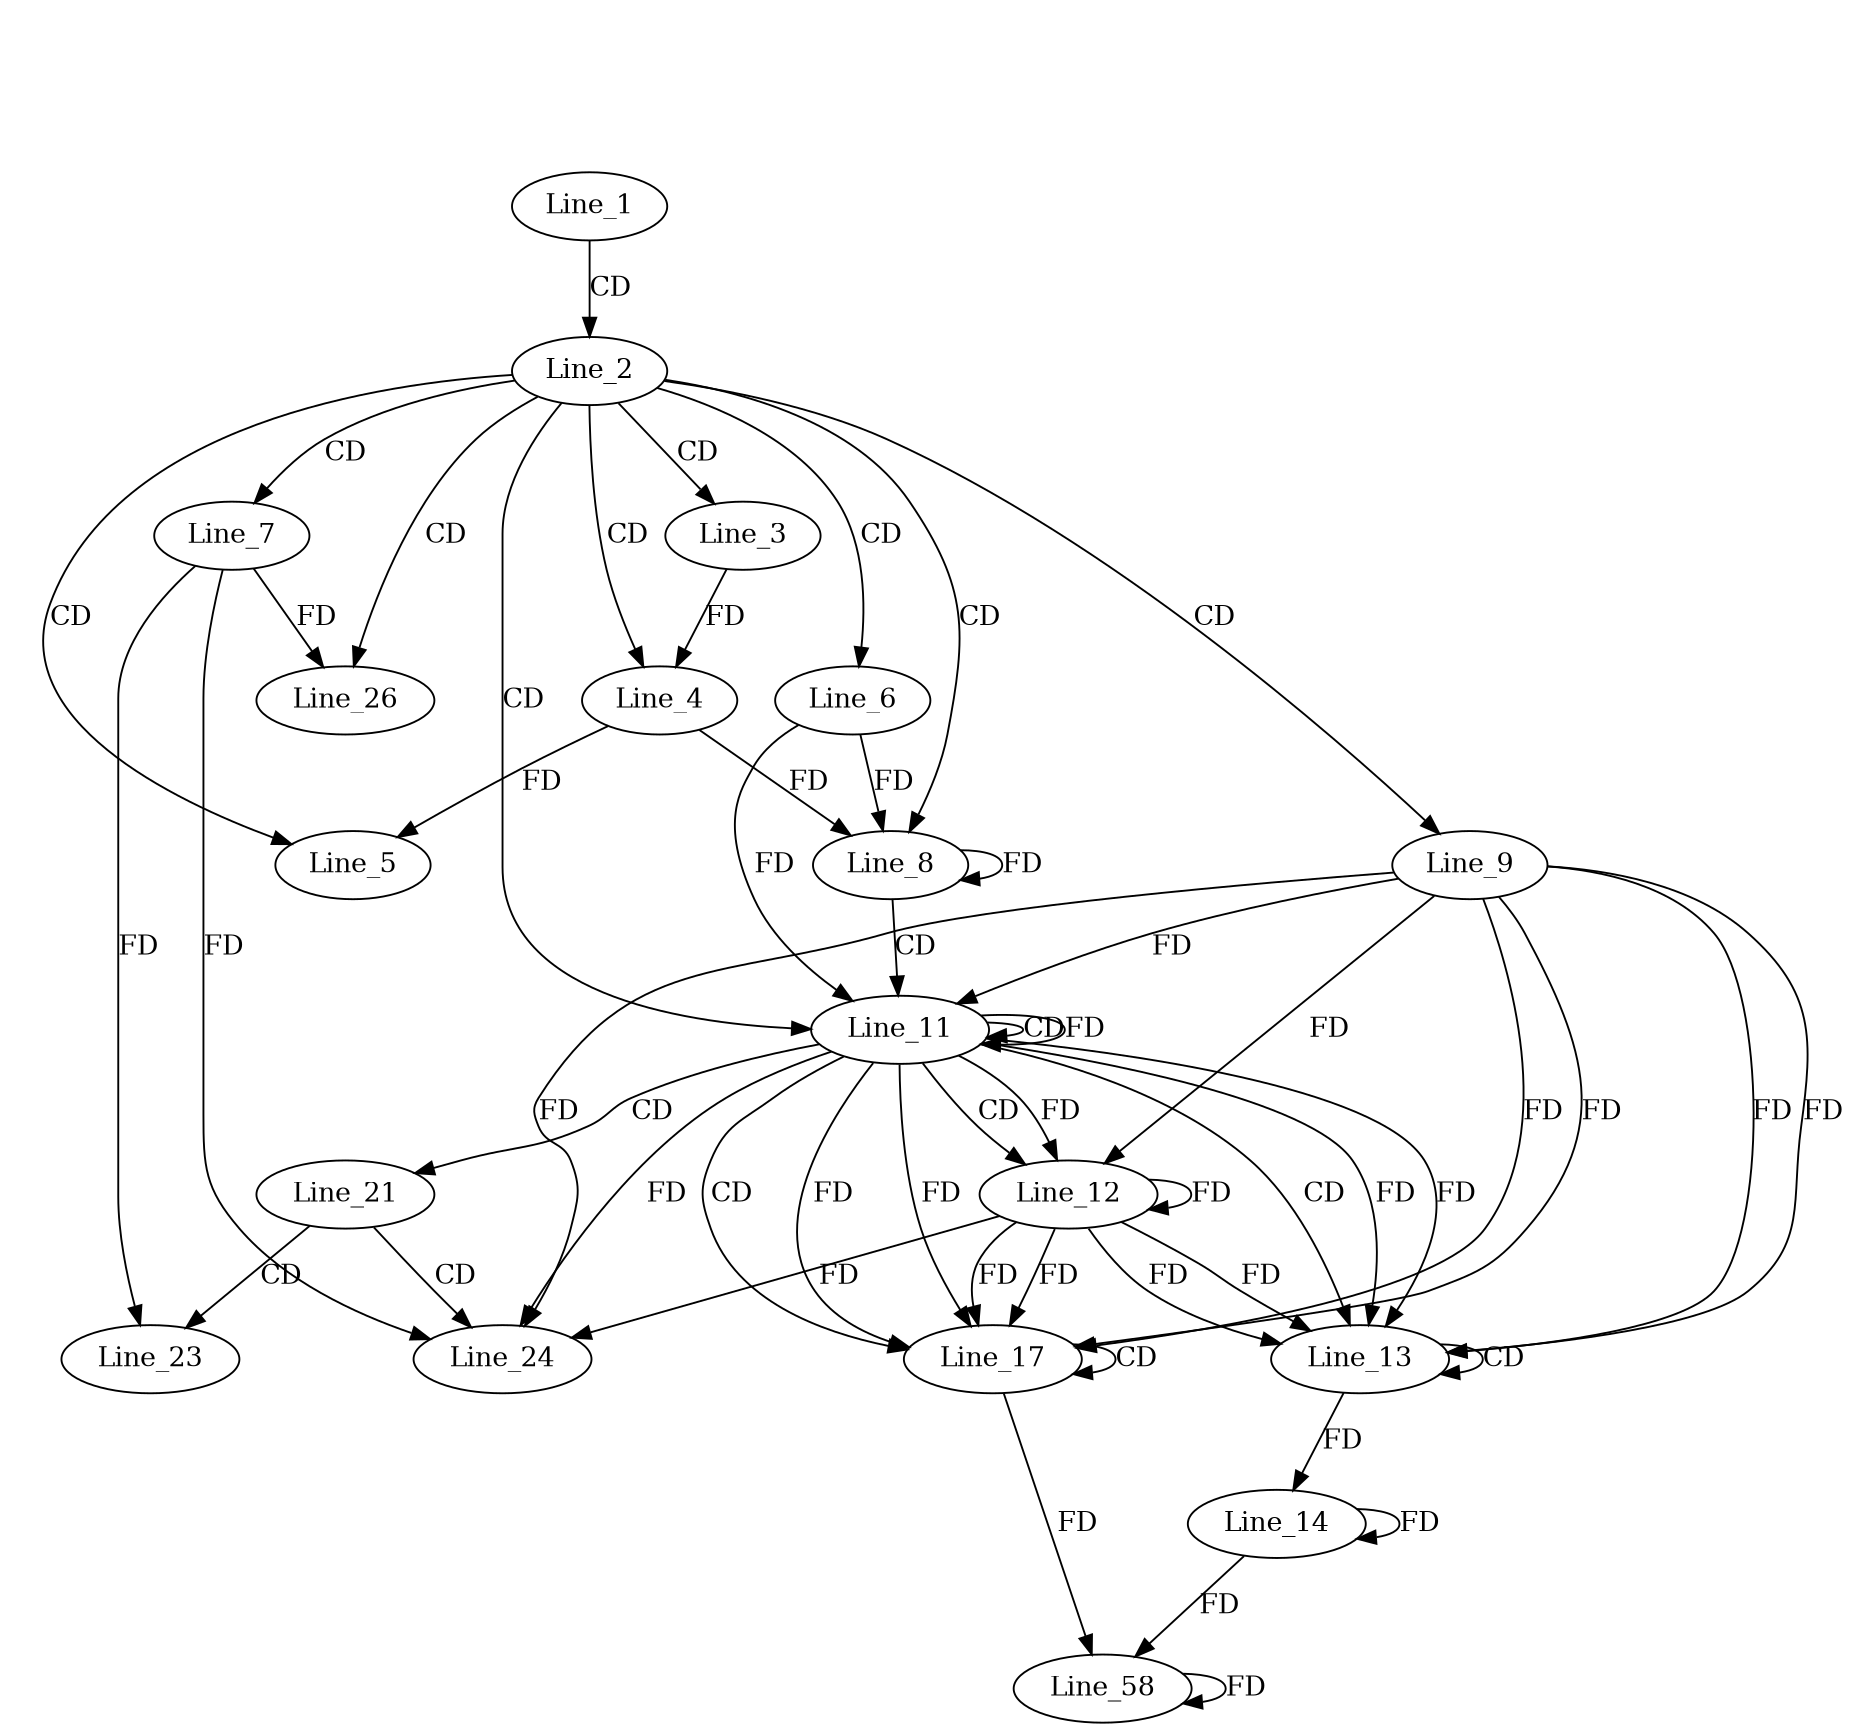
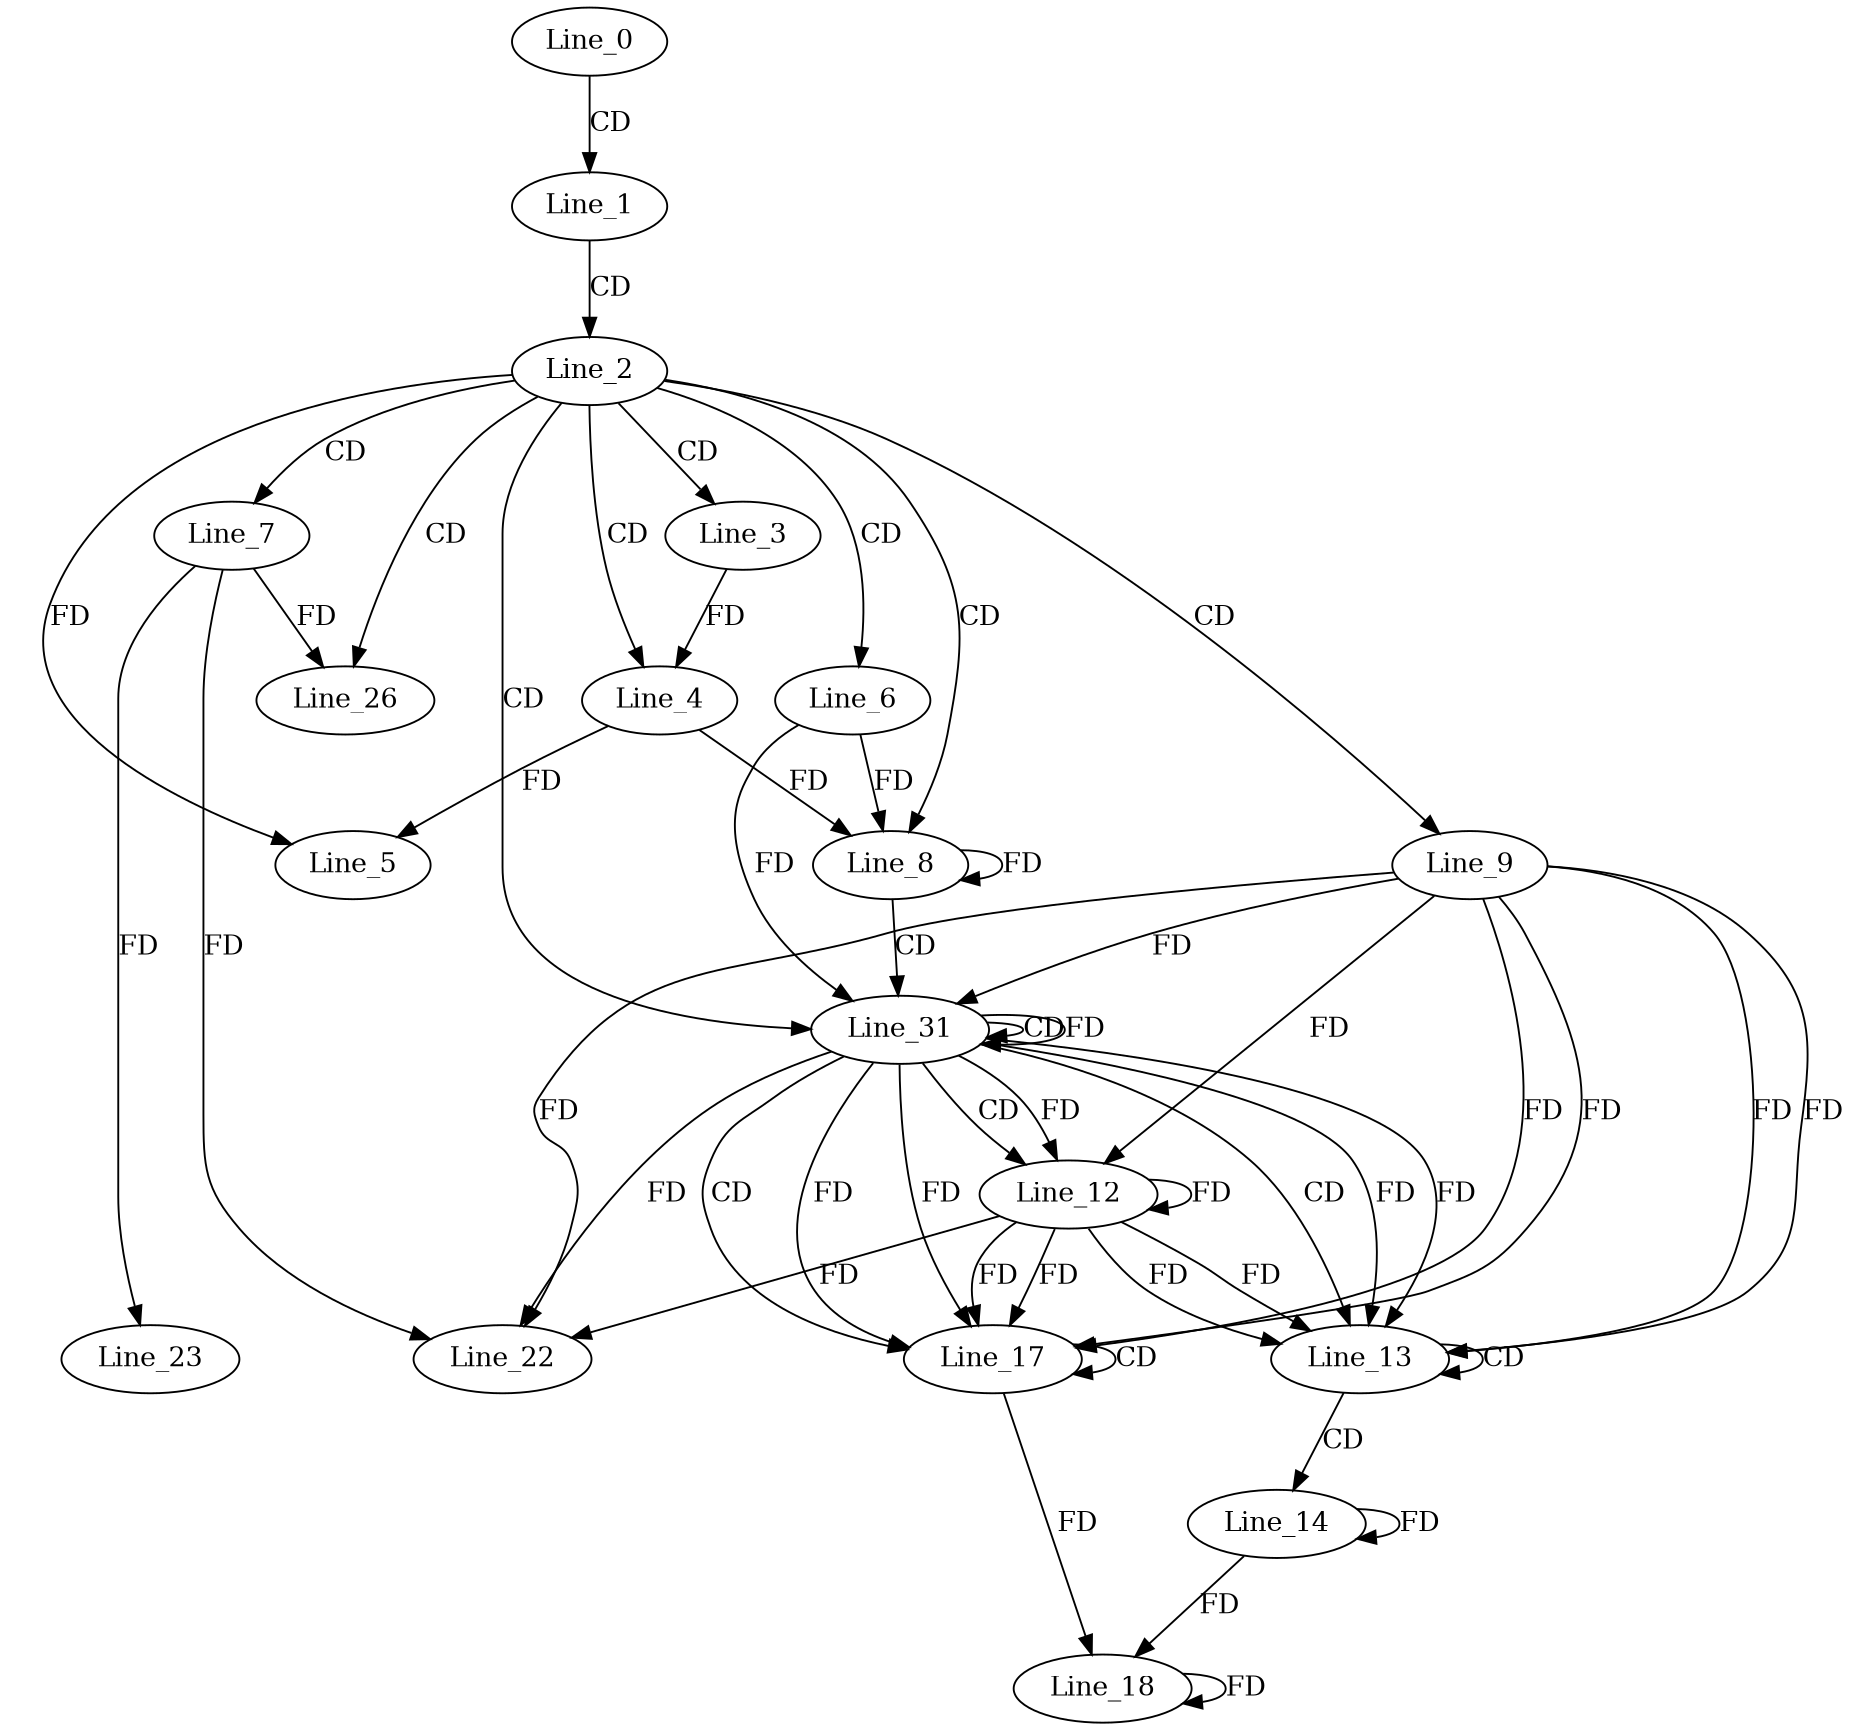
node "Line_0": added
edge "Line_2" -> "Line_5": label "CD" -> "FD"
node "Line_11": label "Line_11" -> "Line_31"
node "Line_21": removed
node "Line_24": label "Line_24" -> "Line_22"
edge "Line_13" -> "Line_14": label "FD" -> "CD"
node "Line_58": label "Line_58" -> "Line_18"
